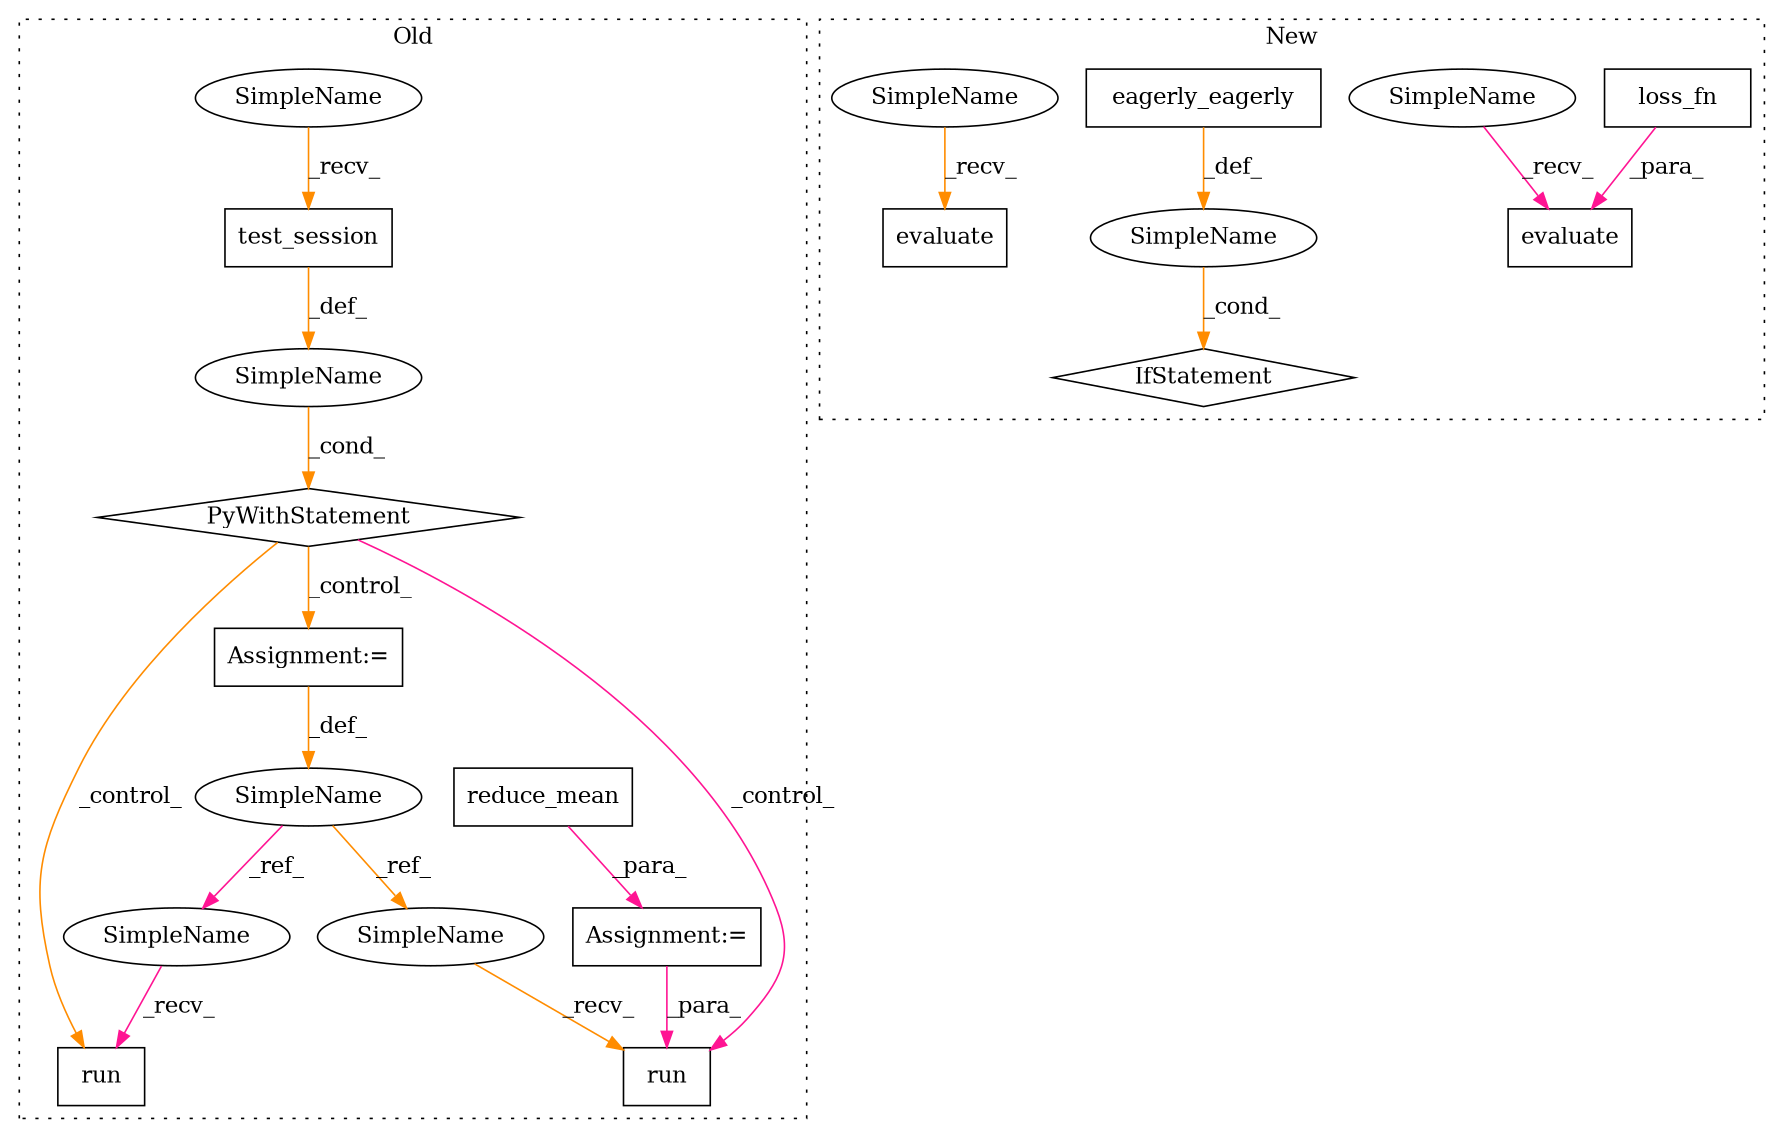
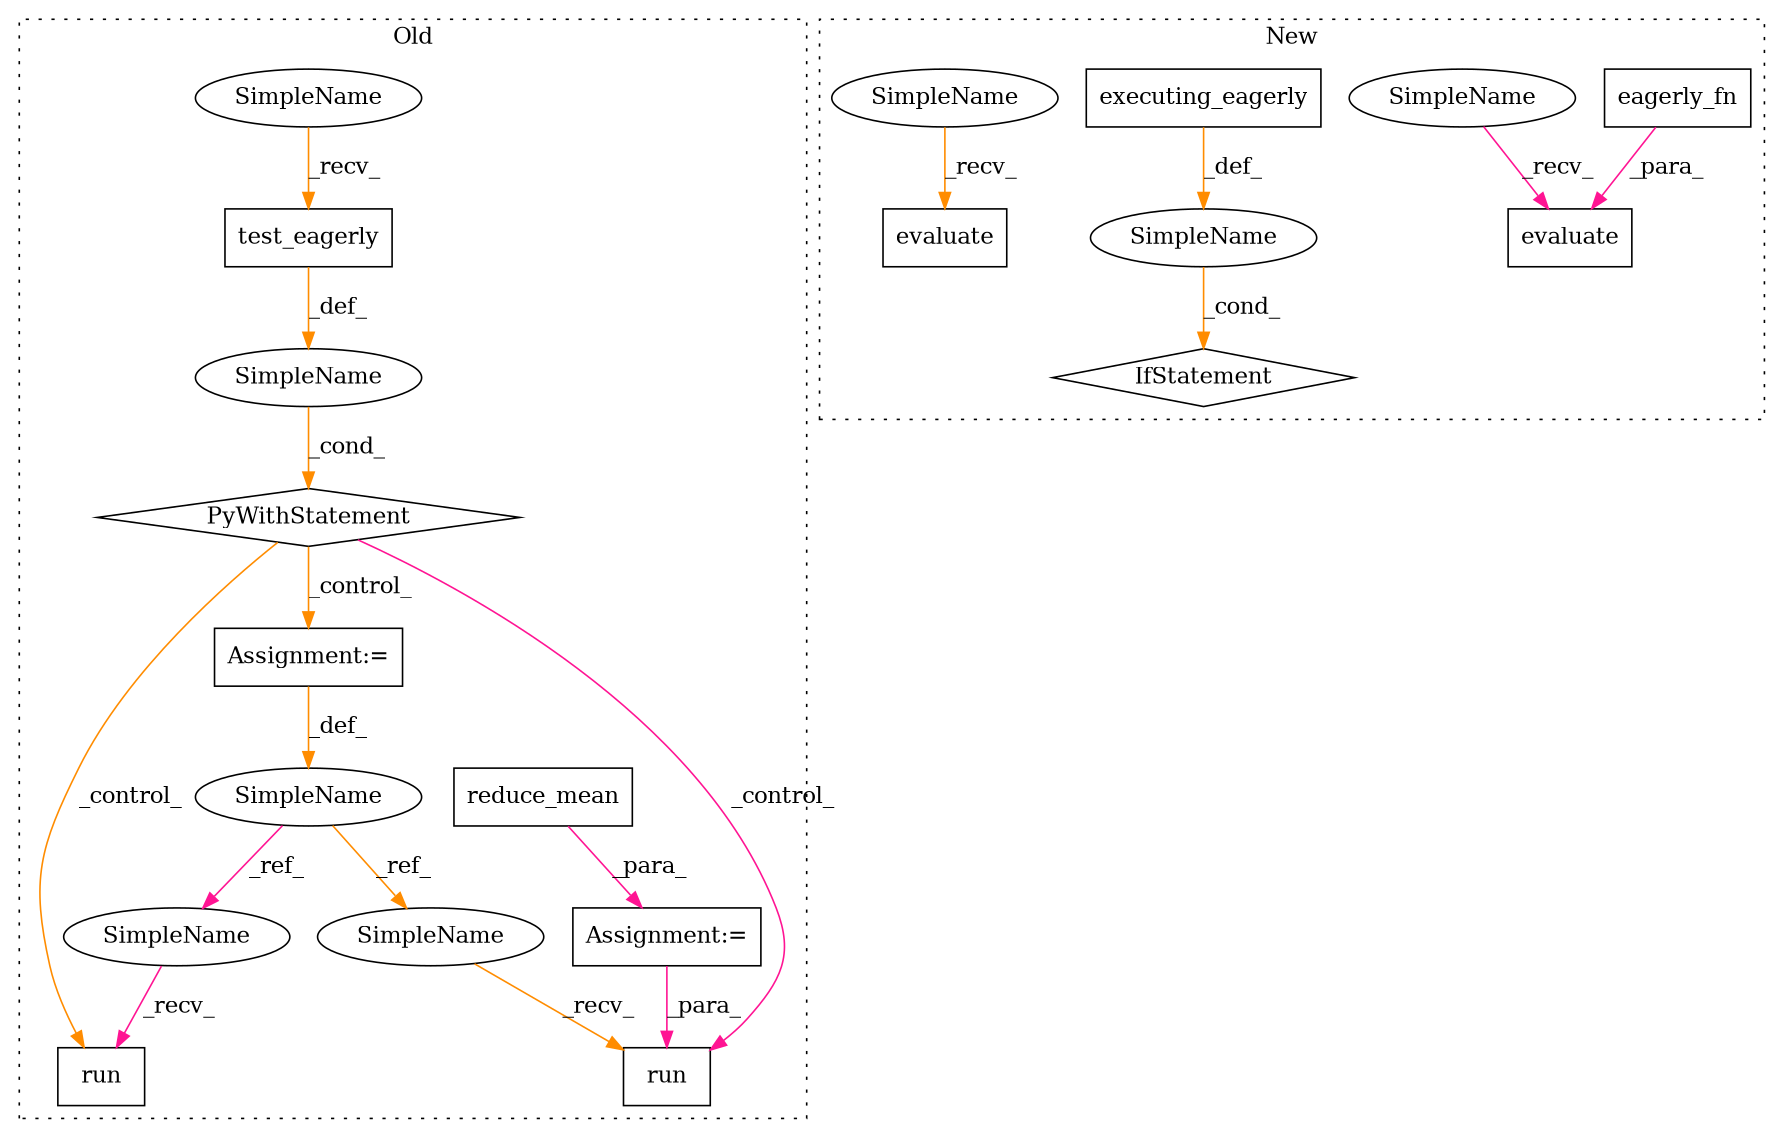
node "eagerly_eagerly": label "eagerly_eagerly" -> "executing_eagerly"
node "loss_fn": label "loss_fn" -> "eagerly_fn"
node "test_session": label "test_session" -> "test_eagerly"
